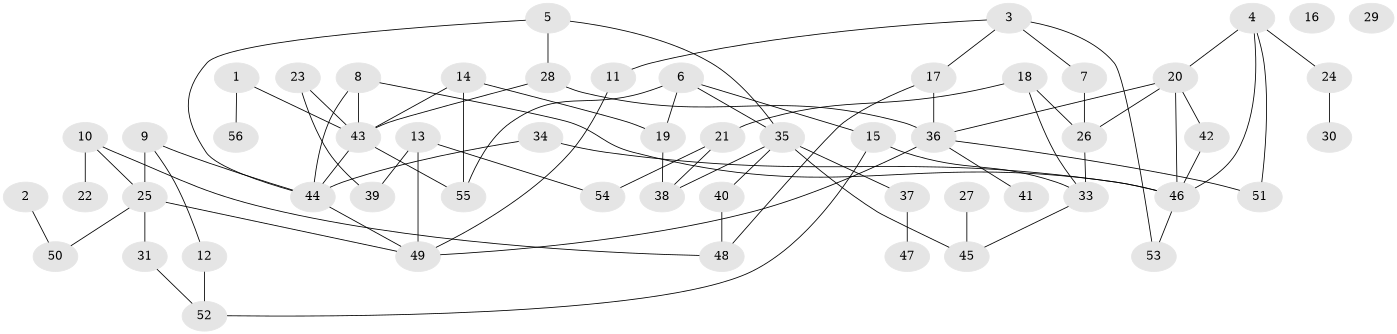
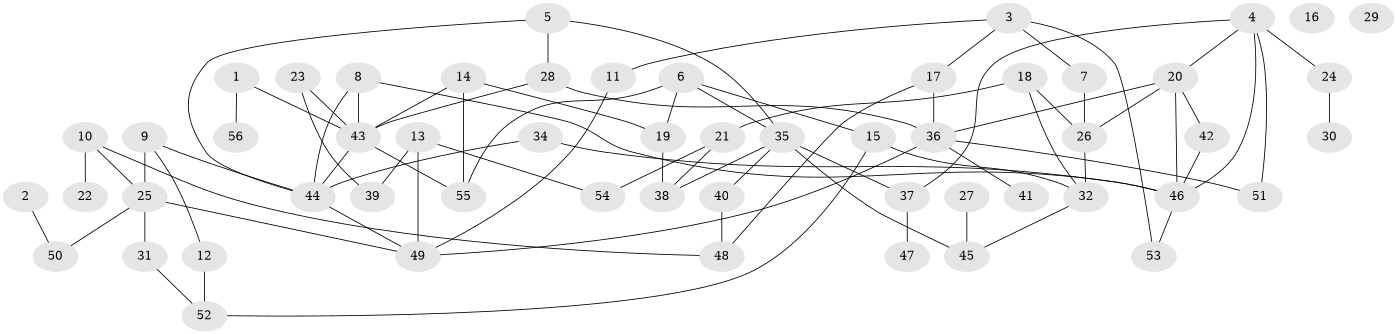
edge "4" -- "37": added
node "33": label "33" -> "32"
